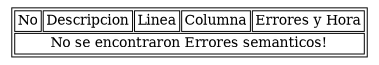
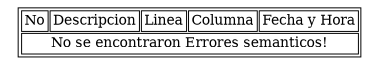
node "No": text "Errores y Hora" -> "Fecha y Hora"
